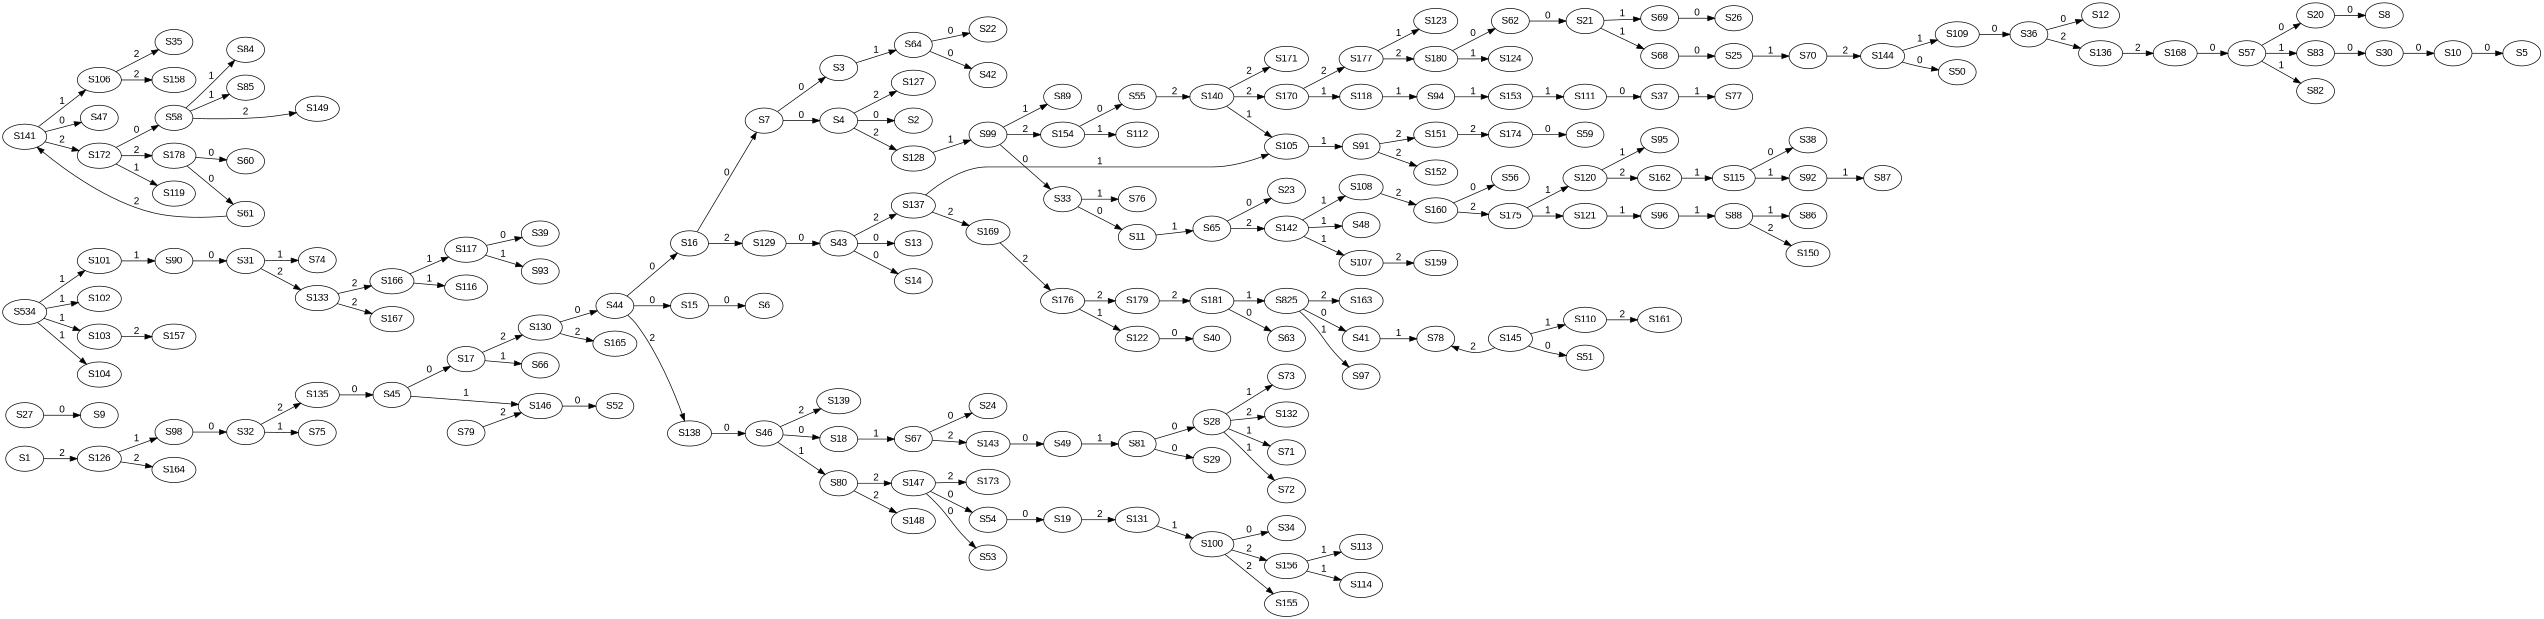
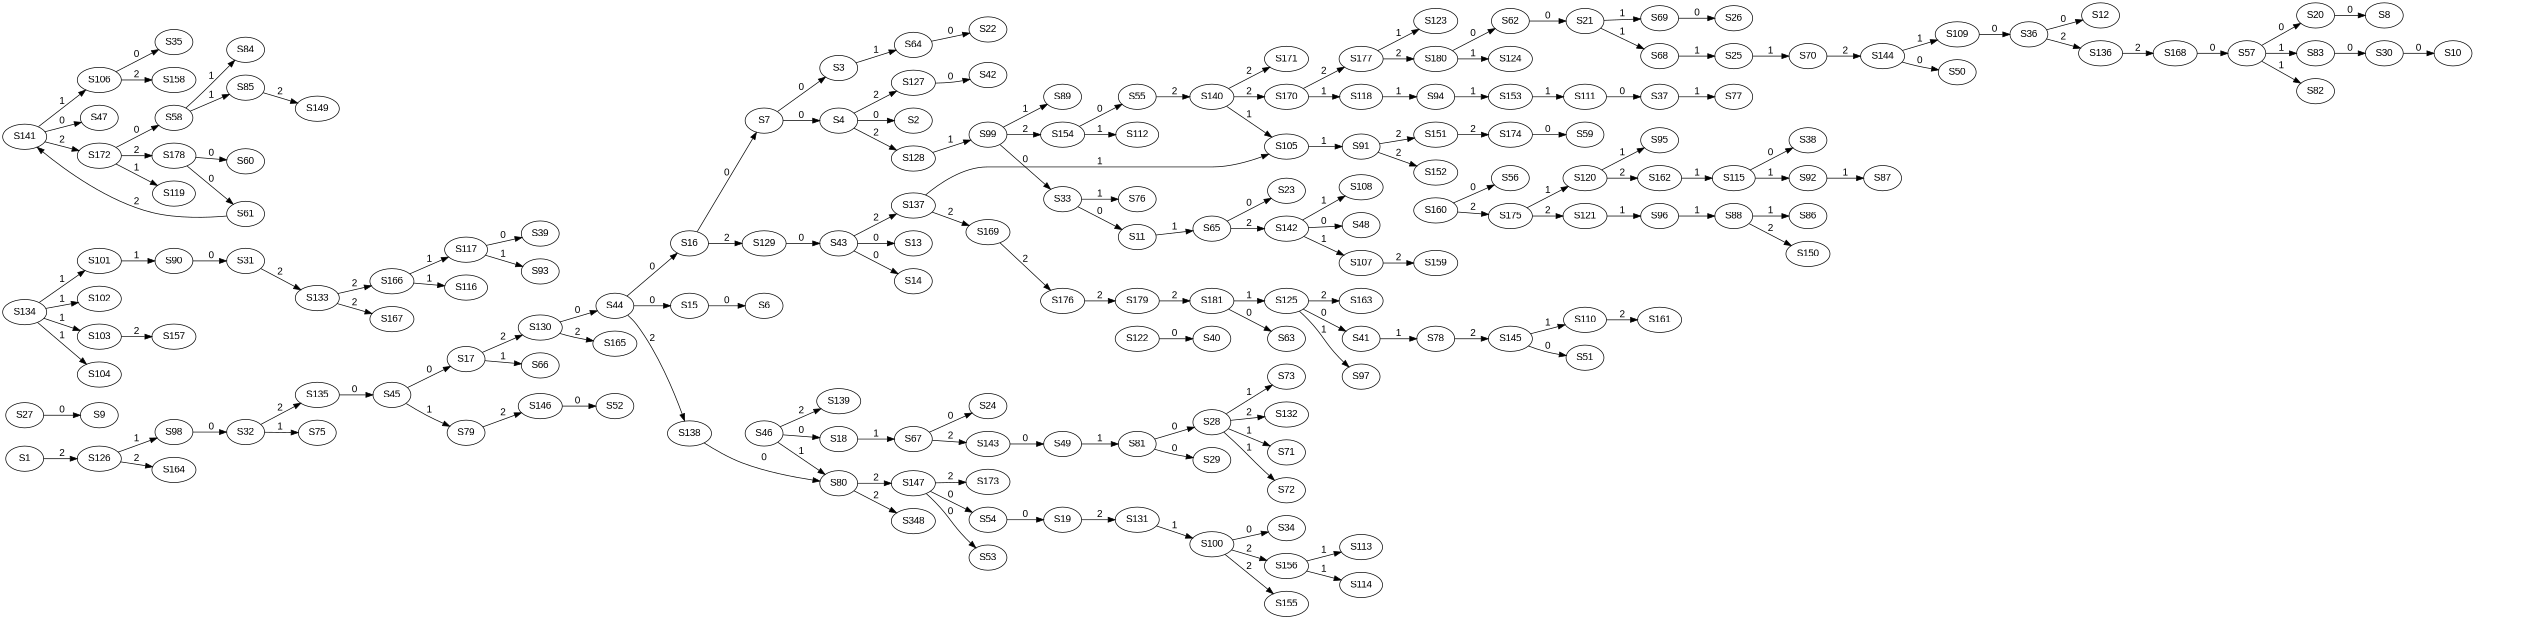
edge "S68" -> "S25": label "0" -> "1"
node "S5": removed
edge "S106" -> "S35": label "2" -> "0"
edge "S64" -> "S42": now "S127" -> "S42"
edge "S58" -> "S149": now "S85" -> "S149"
edge "S108" -> "S160": removed, label "2"
edge "S175" -> "S121": label "1" -> "2"
edge "S142" -> "S48": label "1" -> "0"
node "S74": removed
node "S825": label "S825" -> "S125"
node "S534": label "S534" -> "S134"
edge "S176" -> "S122": removed, label "1"
edge "S145" -> "S78": reversed
edge "S45" -> "S146": now "S45" -> "S79"
edge "S138" -> "S46": now "S138" -> "S80"
node "S148": label "S148" -> "S348"
